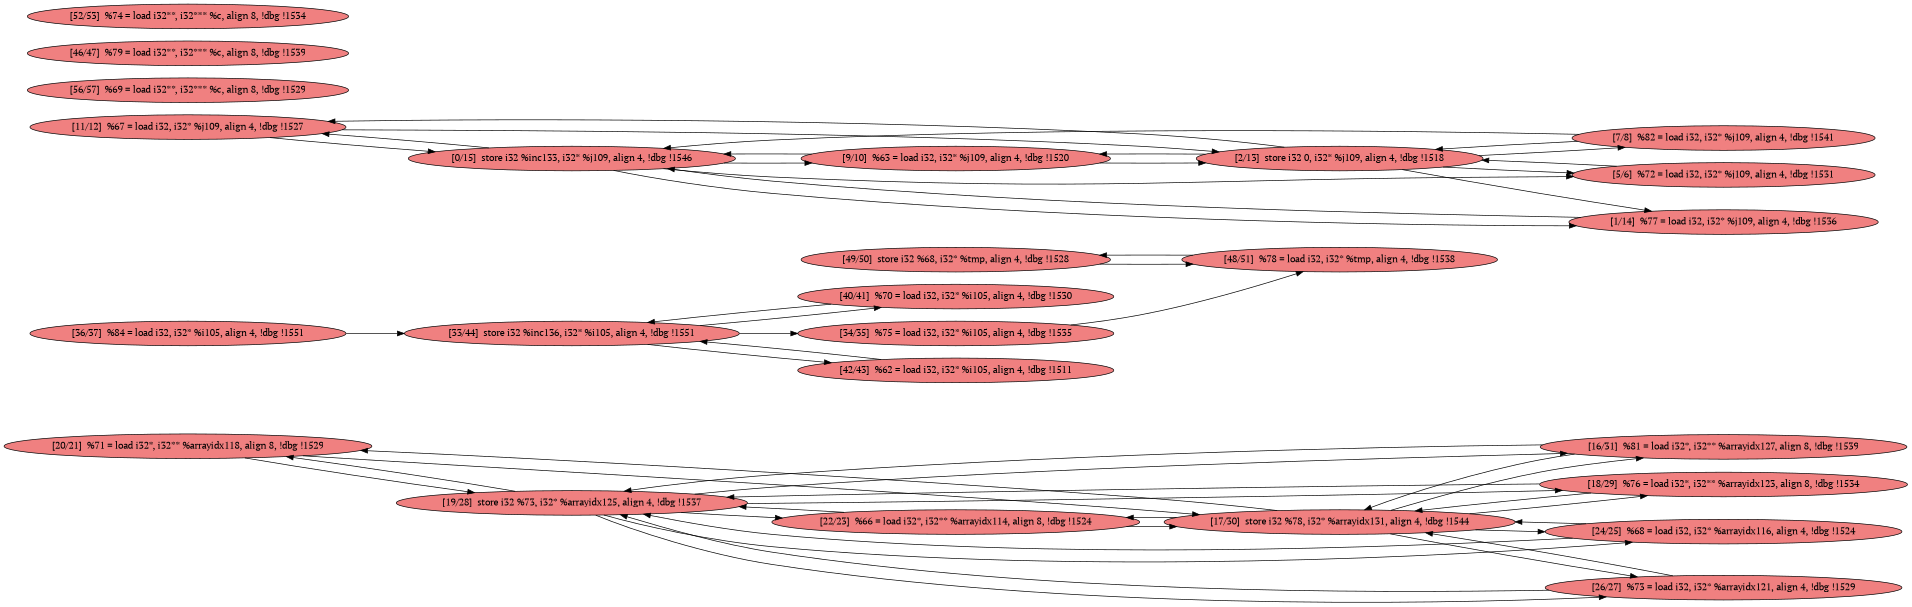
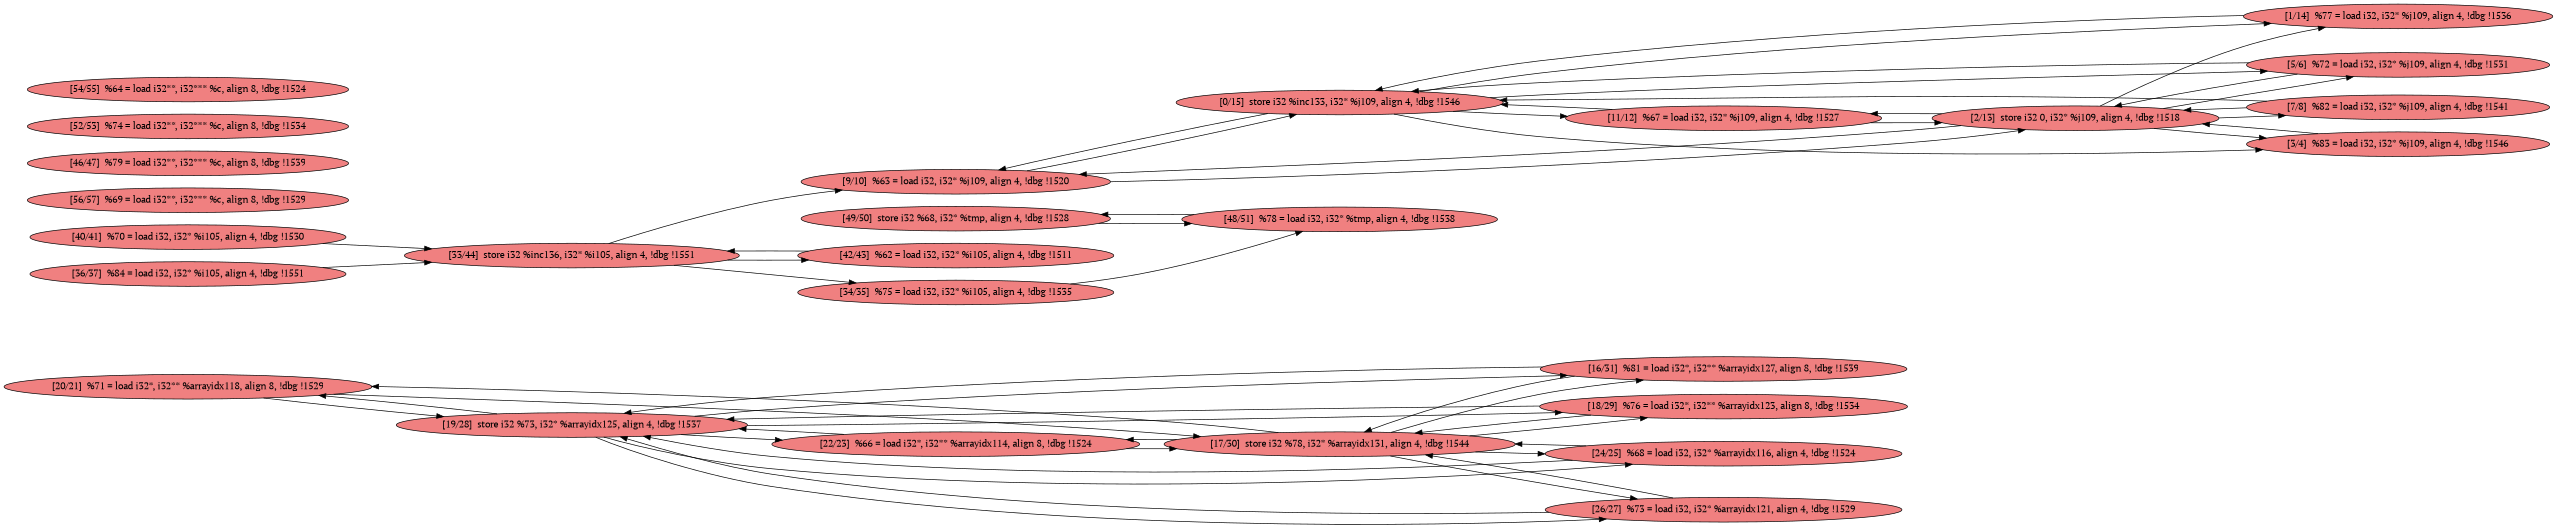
edge "[5/6]  %72 = load i32, i32* %j109, align 4, !dbg !1531" -> "[0/15]  store i32 %inc133, i32* %j109, align 4, !dbg !1546": added
node "[54/55]  %64 = load i32**, i32*** %c, align 8, !dbg !1524": added
node "[3/4]  %83 = load i32, i32* %j109, align 4, !dbg !1546": added
edge "[33/44]  store i32 %inc136, i32* %i105, align 4, !dbg !1551" -> "[40/41]  %70 = load i32, i32* %i105, align 4, !dbg !1530": now "[33/44]  store i32 %inc136, i32* %i105, align 4, !dbg !1551" -> "[9/10]  %63 = load i32, i32* %j109, align 4, !dbg !1520"
